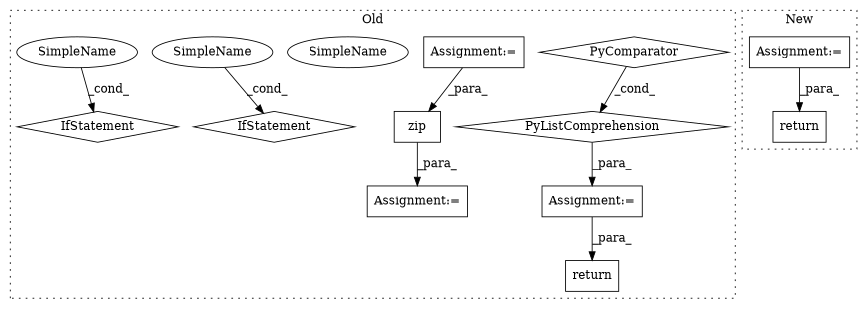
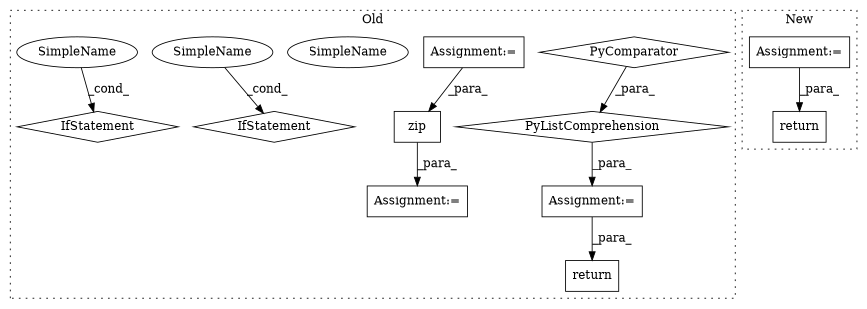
edge "PyComparator" -> "PyListComprehension": label "_cond_" -> "_para_"
